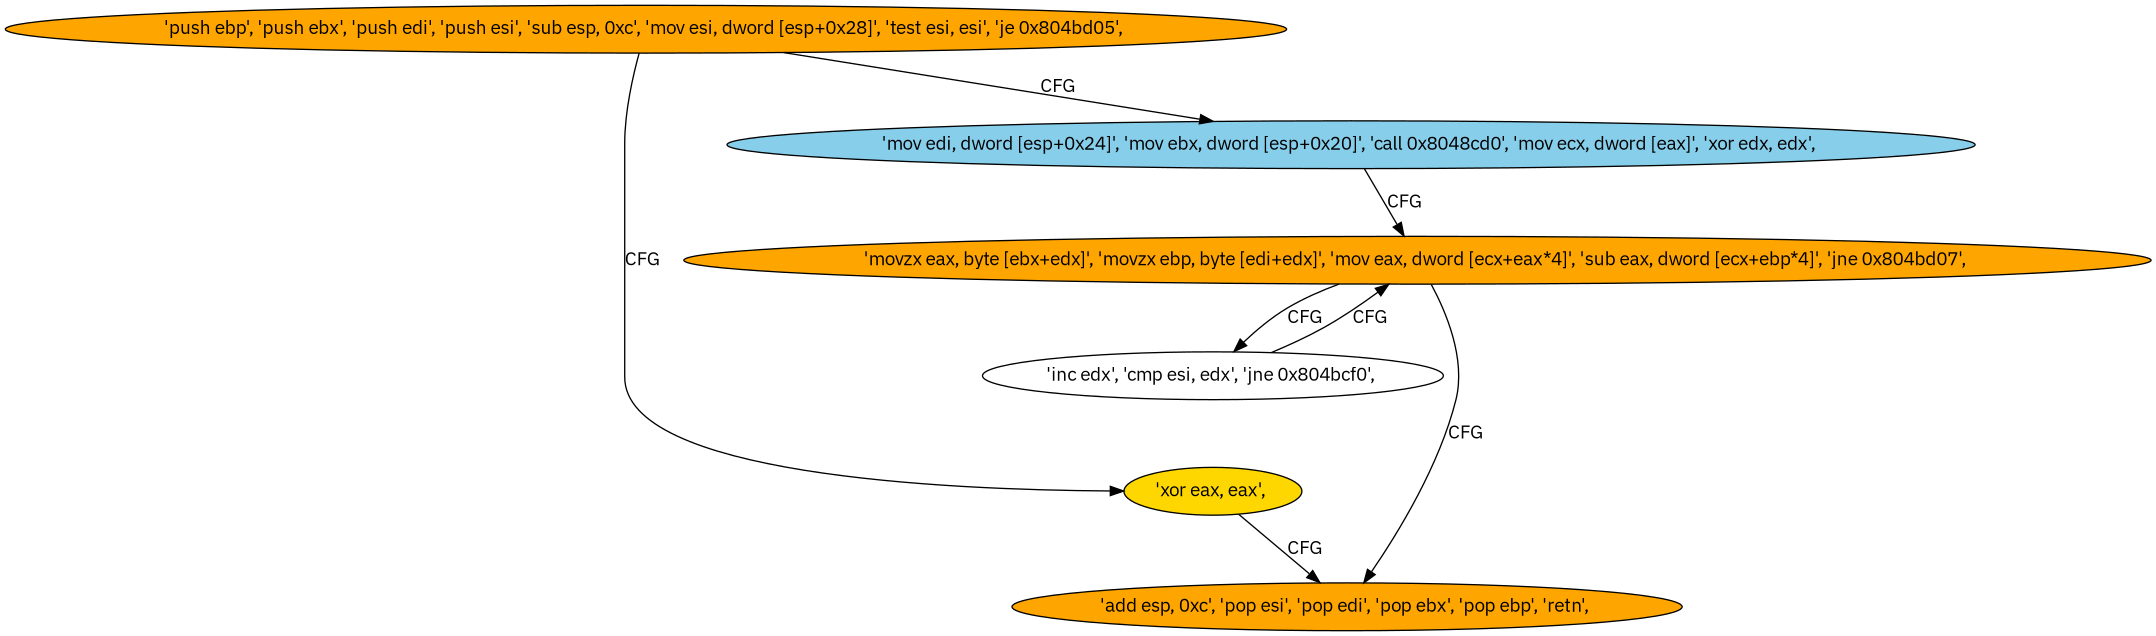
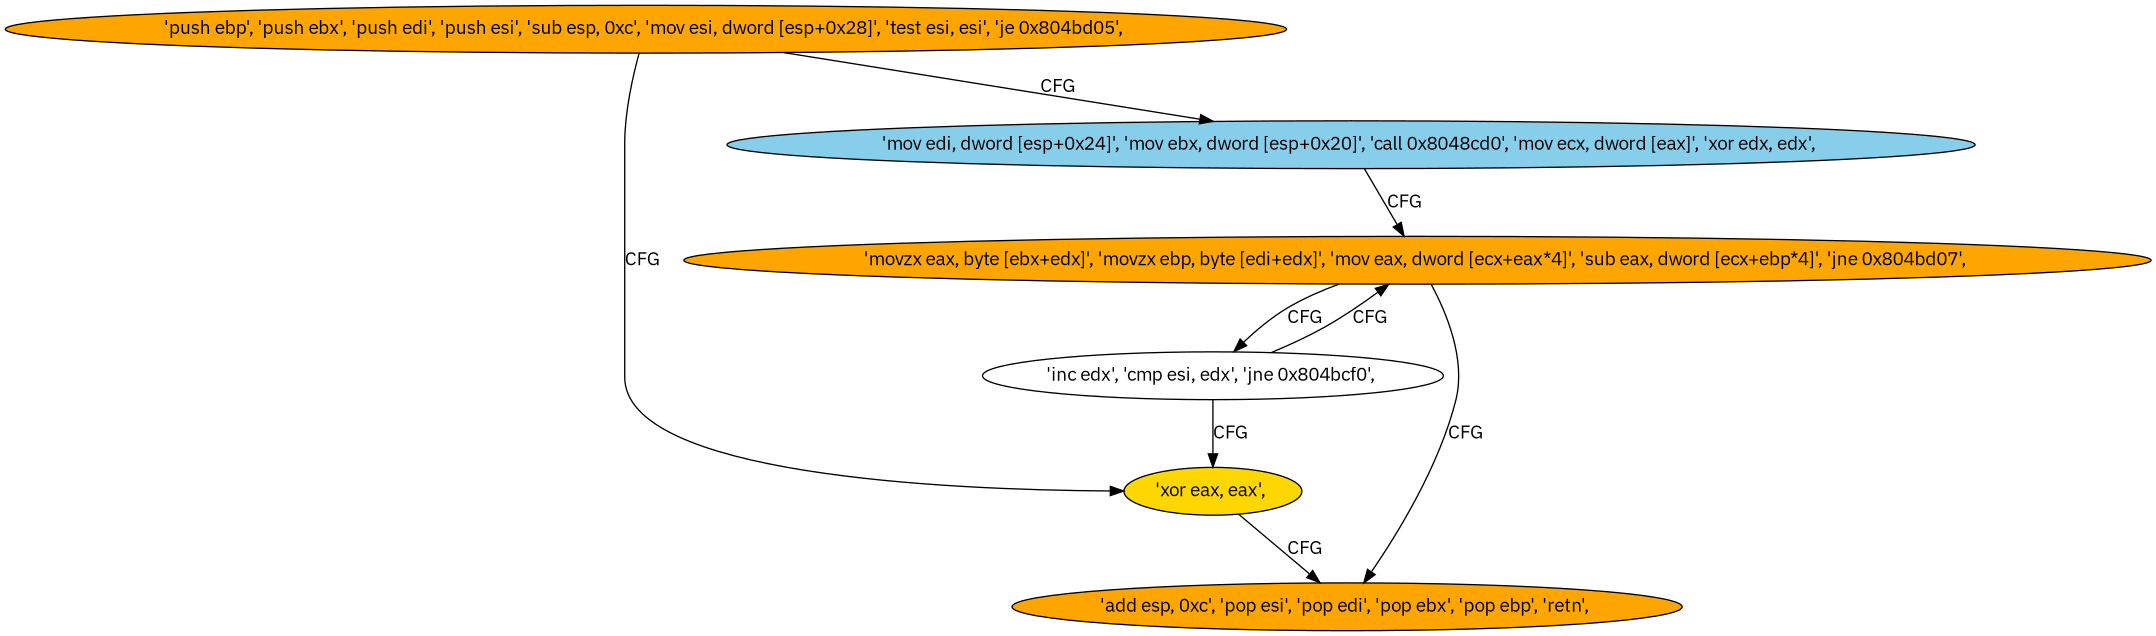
edge "'inc edx', 'cmp esi, edx', 'jne 0x804bcf0'," -> "'xor eax, eax',": added, label "CFG"
